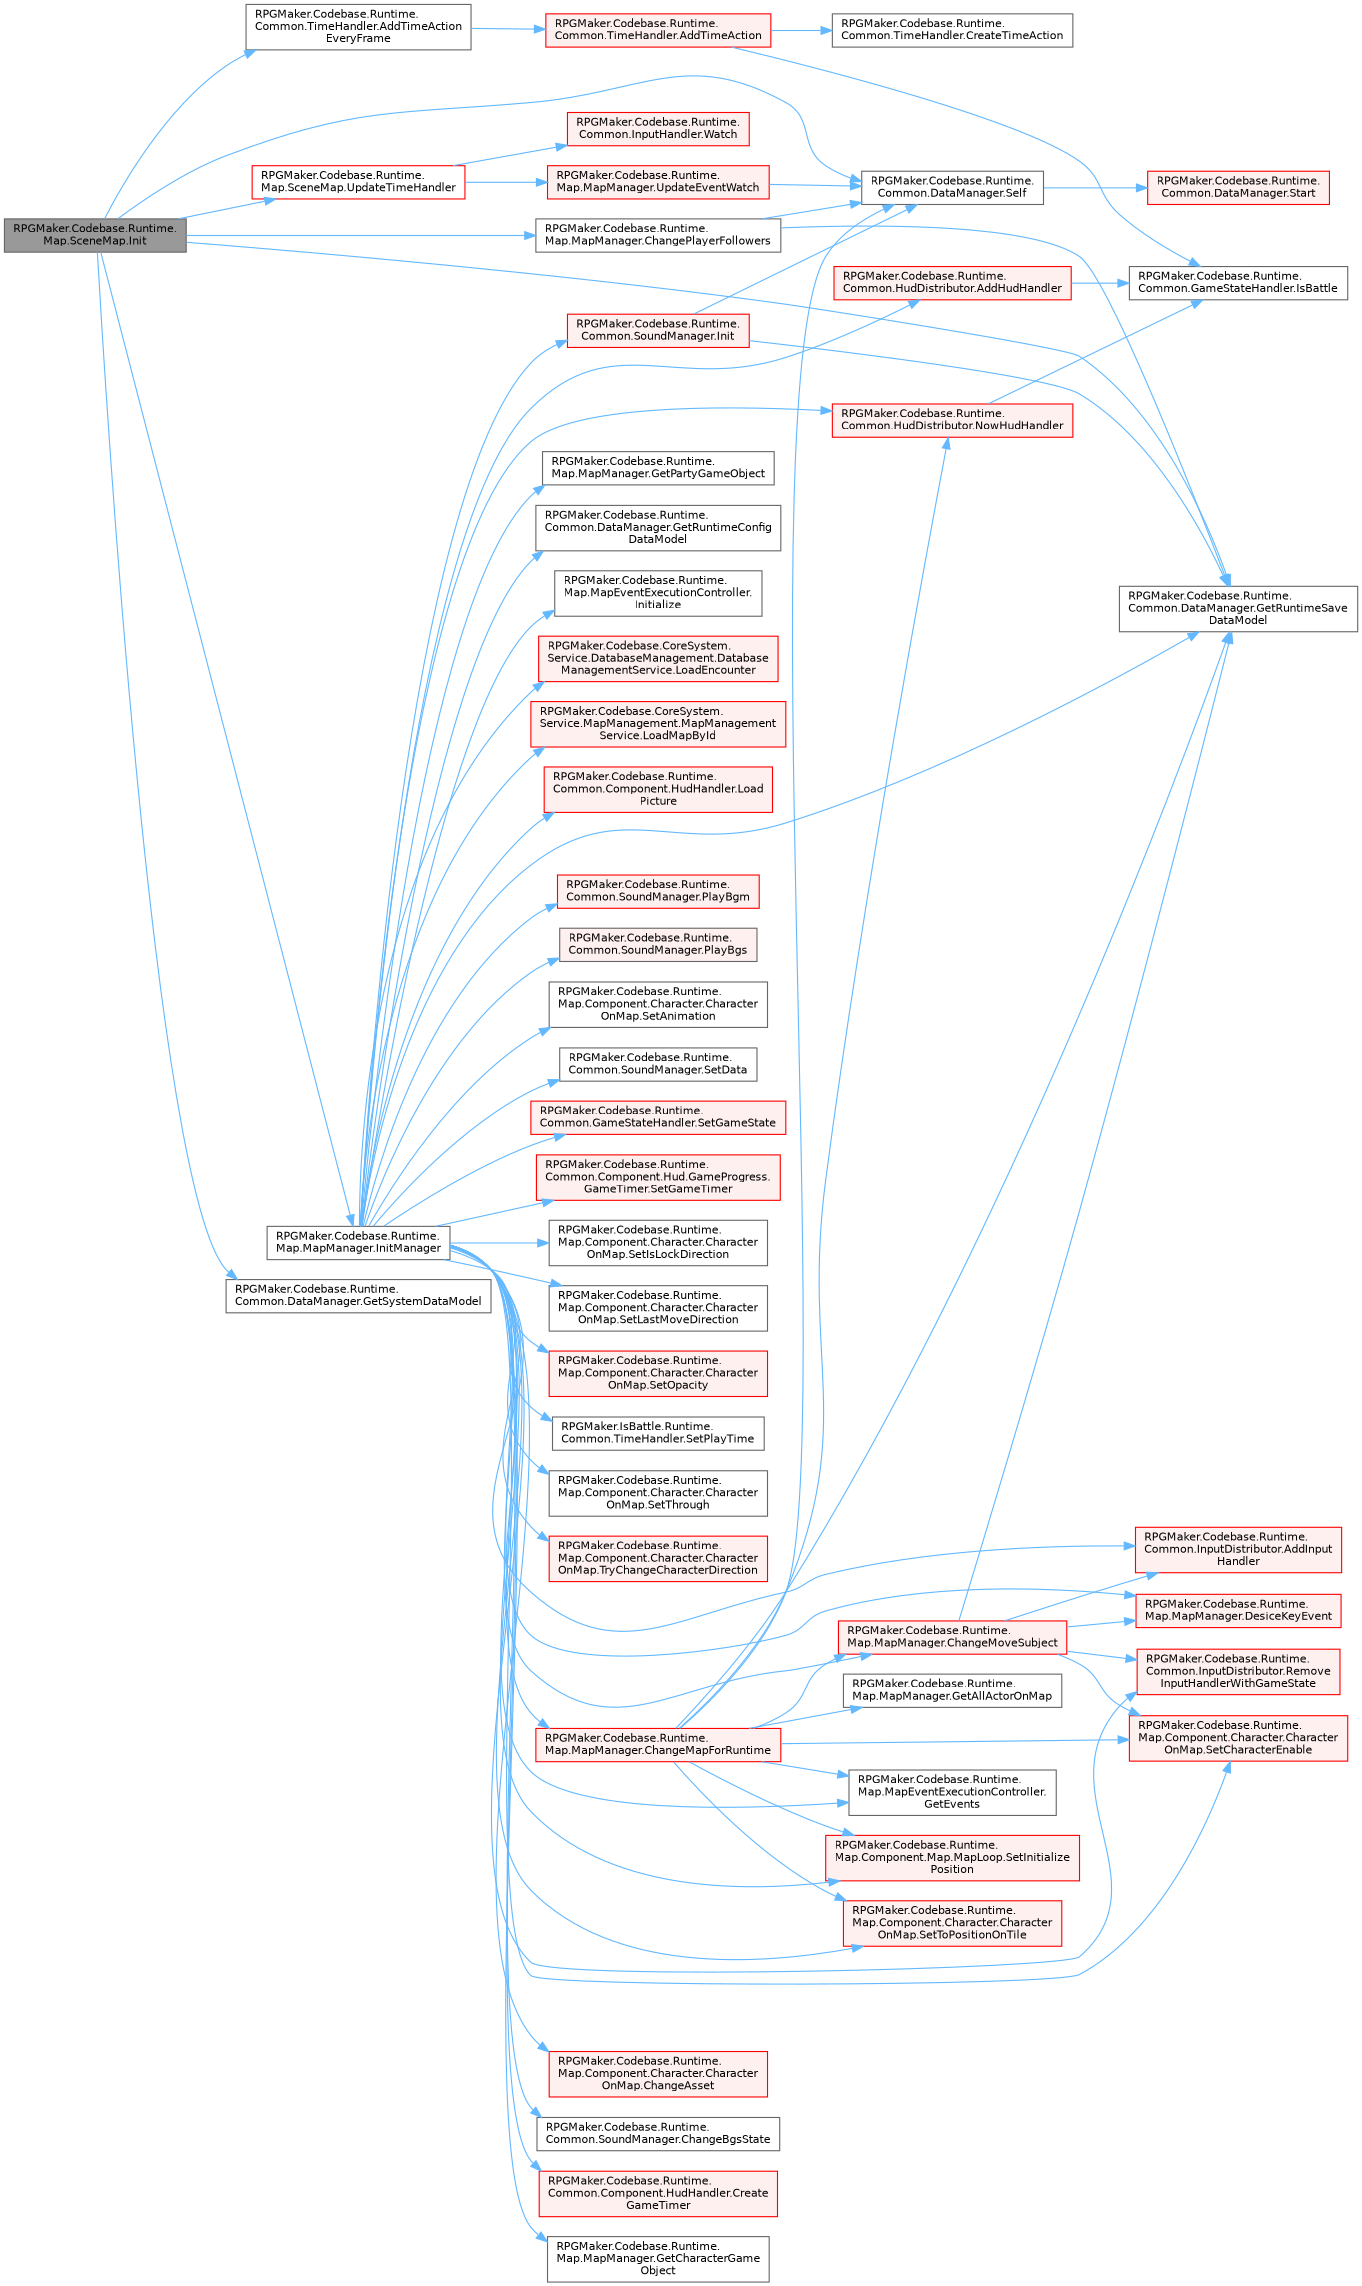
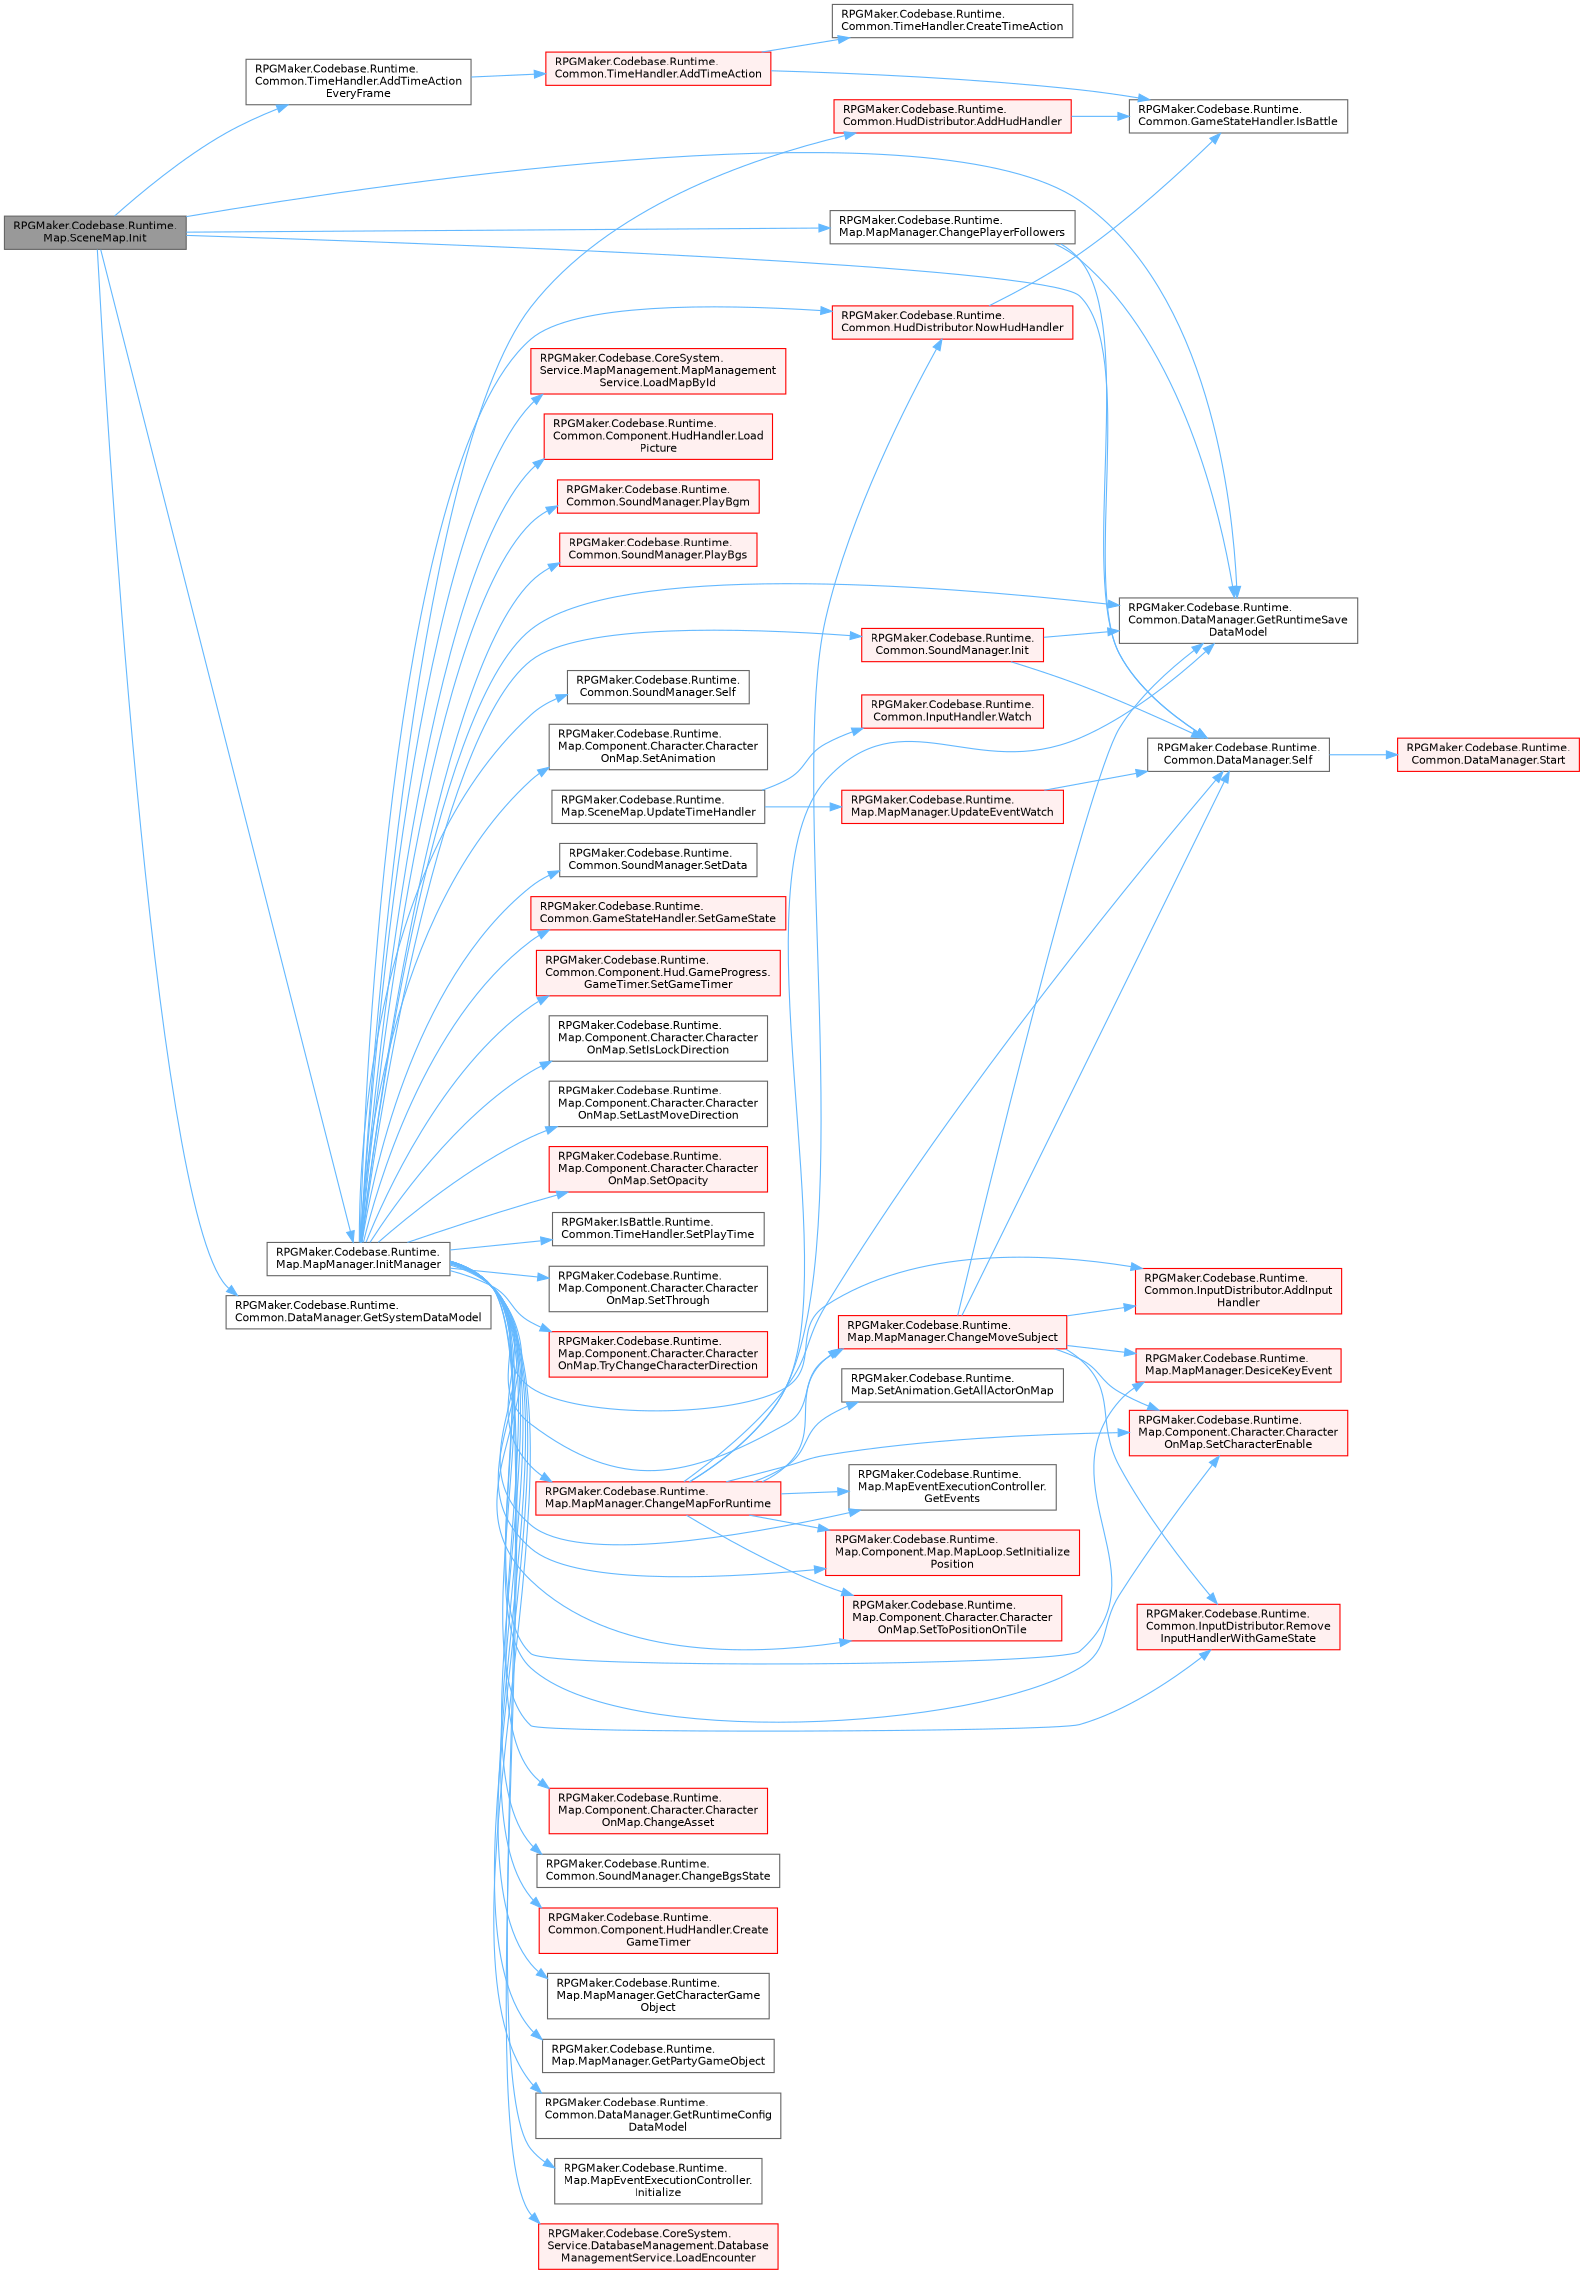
node "RPGMaker.Codebase.Runtime. Map.SceneMap.UpdateTimeHandler": color red -> grey40
edge "RPGMaker.Codebase.Runtime. Map.SceneMap.Init" -> "RPGMaker.Codebase.Runtime. Map.SceneMap.UpdateTimeHandler": removed
node "RPGMaker.Codebase.Runtime. Common.SoundManager.Self": added
node "RPGMaker.Codebase.Runtime. Common.SoundManager.PlayBgs": color grey40 -> red
edge "RPGMaker.Codebase.Runtime. Map.MapManager.ChangeMoveSubject" -> "RPGMaker.Codebase.Runtime. Common.DataManager.Self": added
node "RPGMaker.Codebase.Runtime. Map.MapManager.GetAllActorOnMap": label "RPGMaker.Codebase.Runtime. Map.MapManager.GetAllActorOnMap" -> "RPGMaker.Codebase.Runtime. Map.SetAnimation.GetAllActorOnMap"
